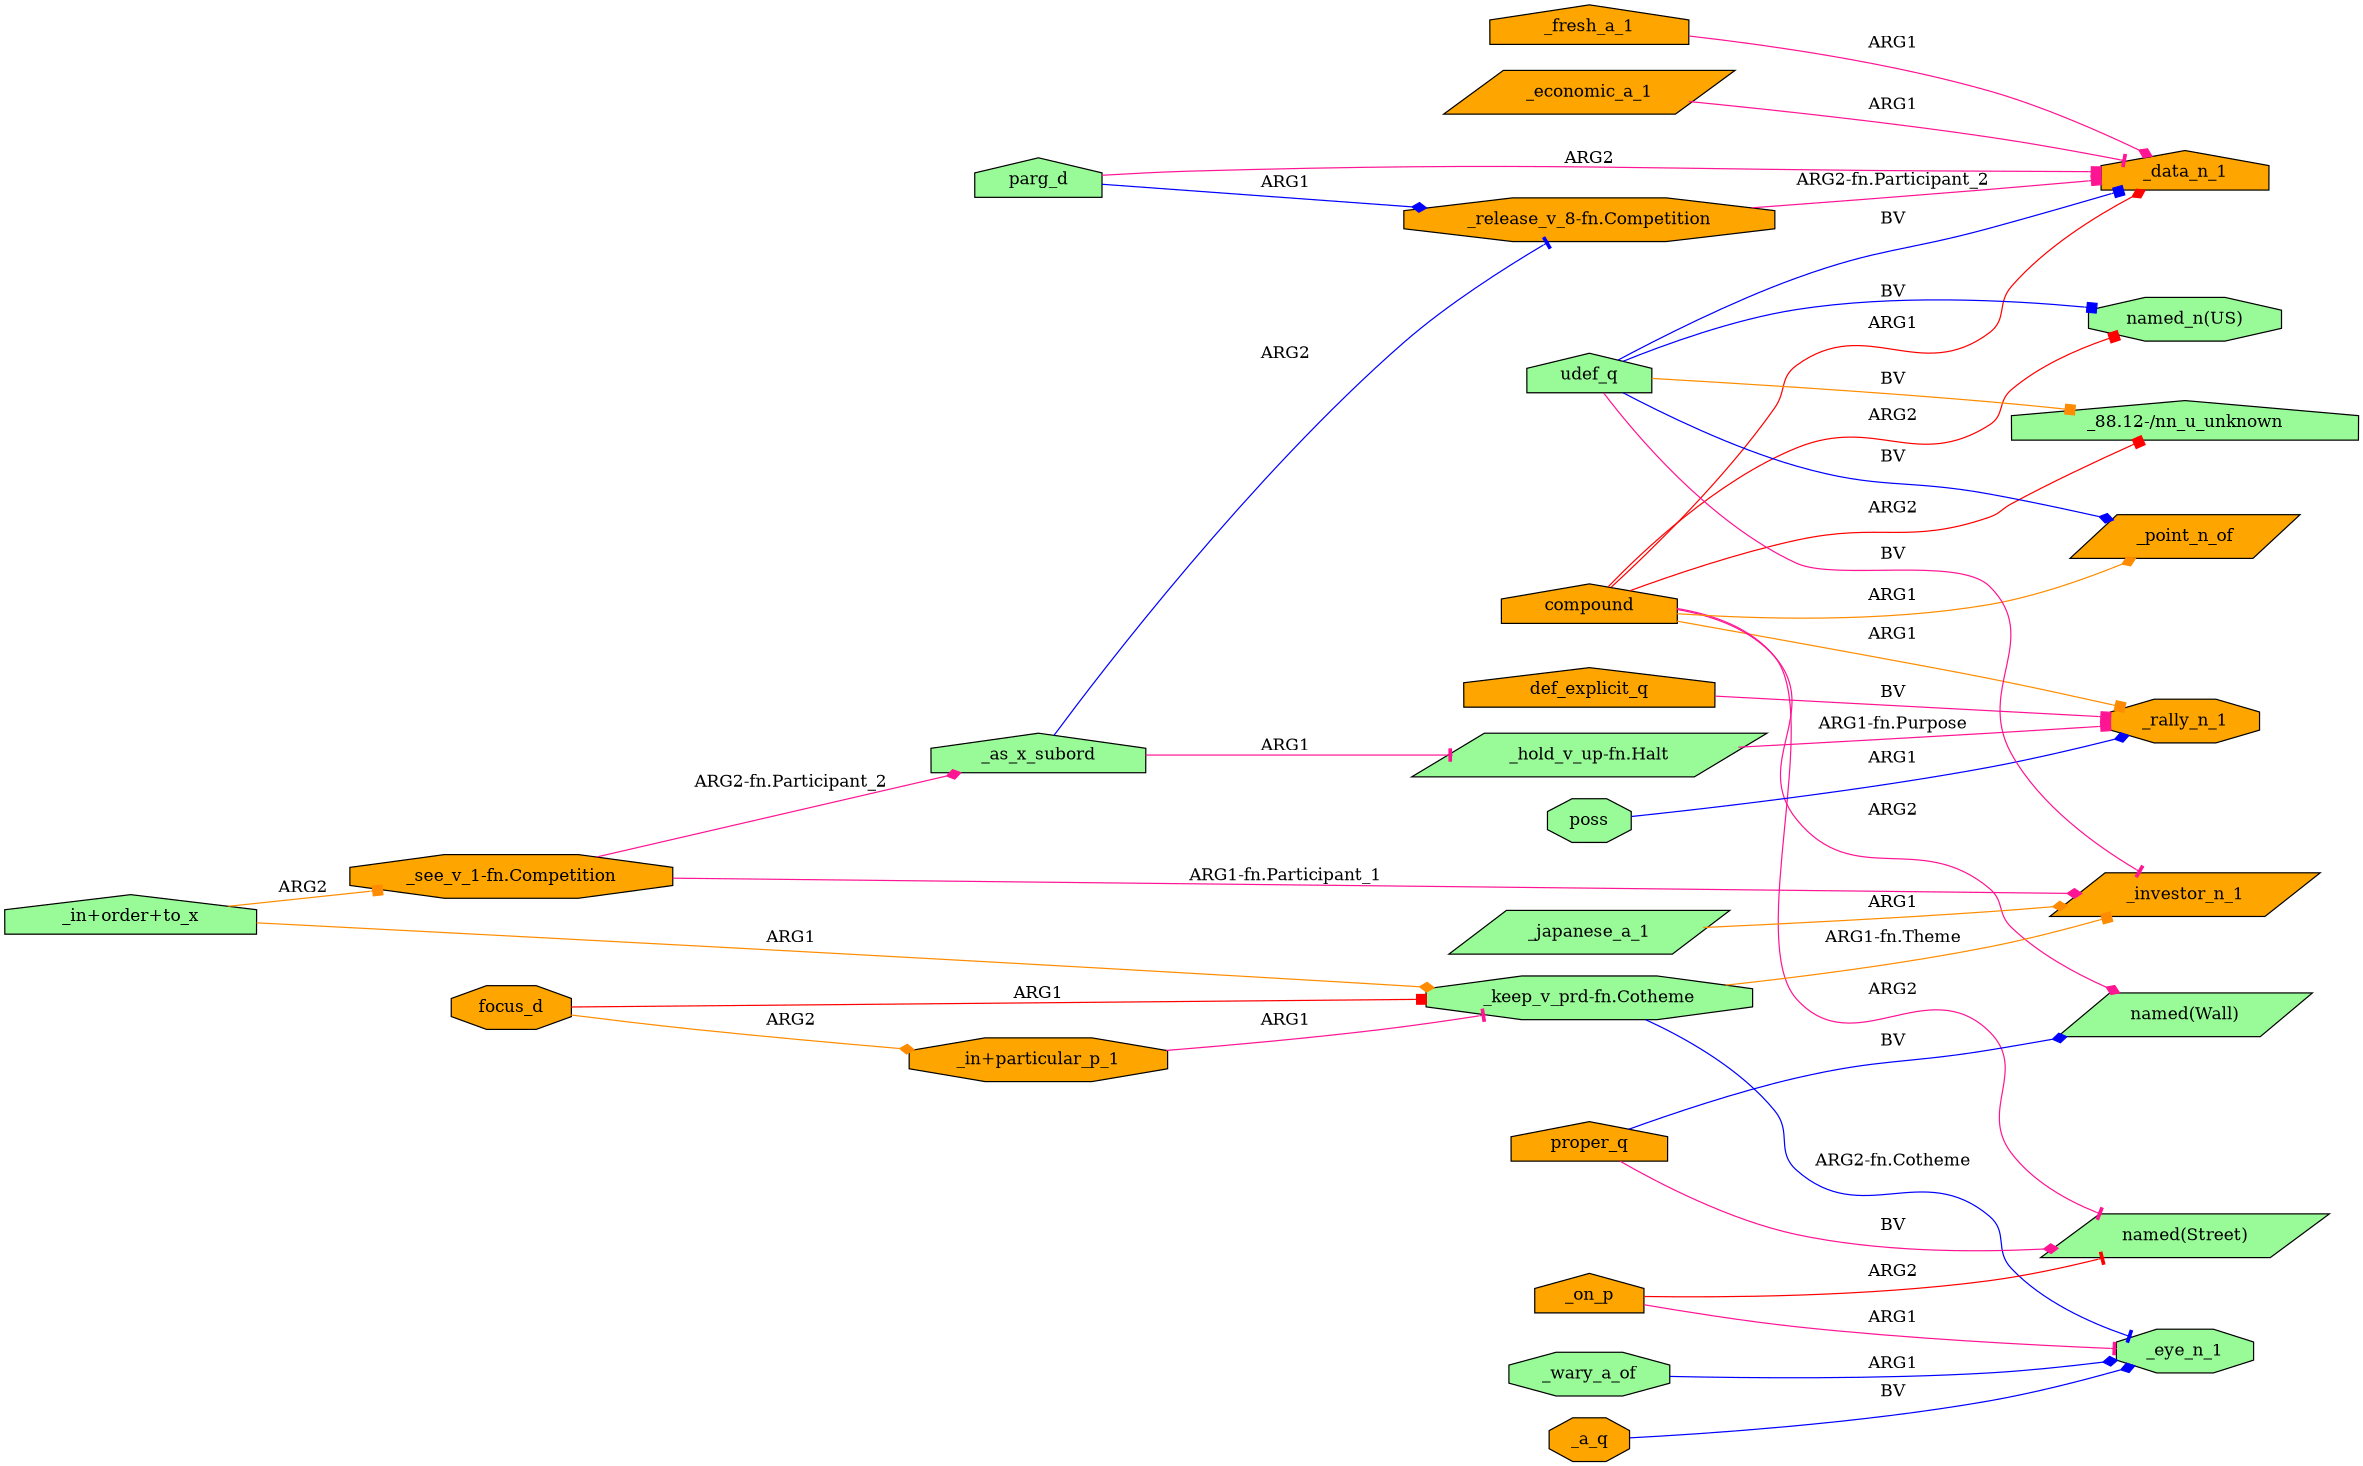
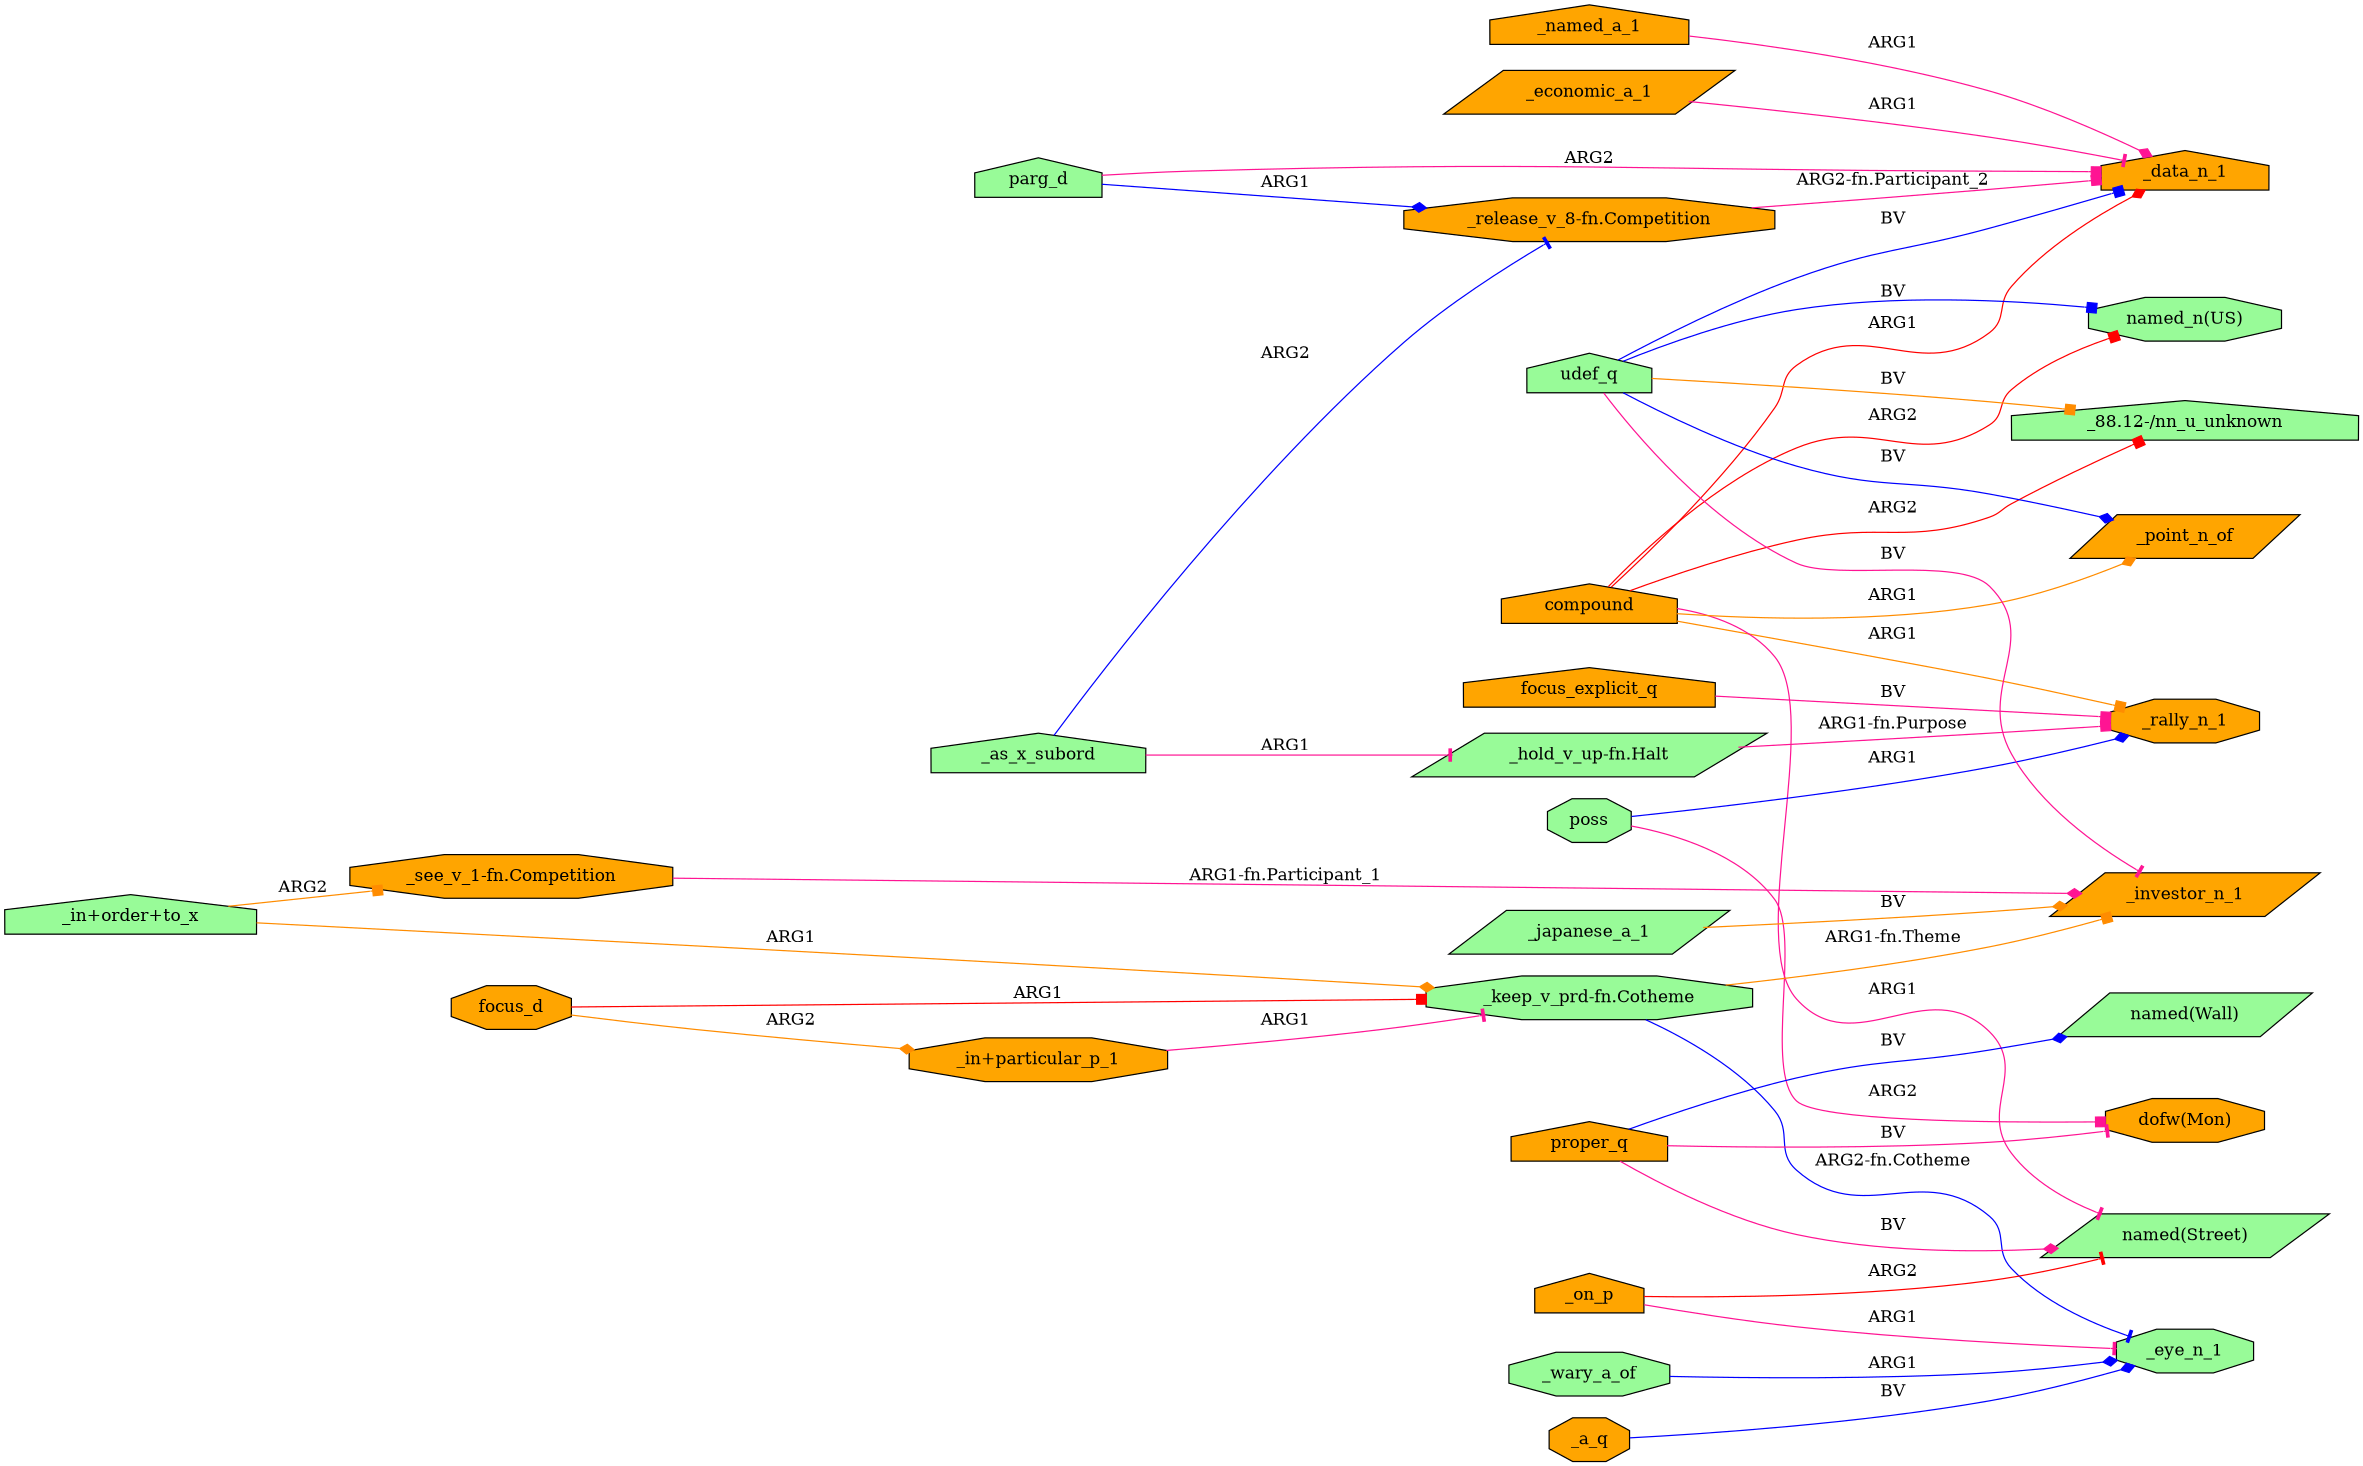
node "_fresh_a_1": label "_fresh_a_1" -> "_named_a_1"
node "def_explicit_q": label "def_explicit_q" -> "focus_explicit_q"
edge "_see_v_1-fn.Competition" -> "_as_x_subord": removed, label "ARG2-fn.Participant_2"
edge "compound" -> "named(Wall)": removed, label "ARG2"
edge "_japanese_a_1" -> "_investor_n_1": label "ARG1" -> "BV"
edge "compound" -> "named(Street)": label "ARG2" -> "ARG1"
node "dofw(Mon)": added
